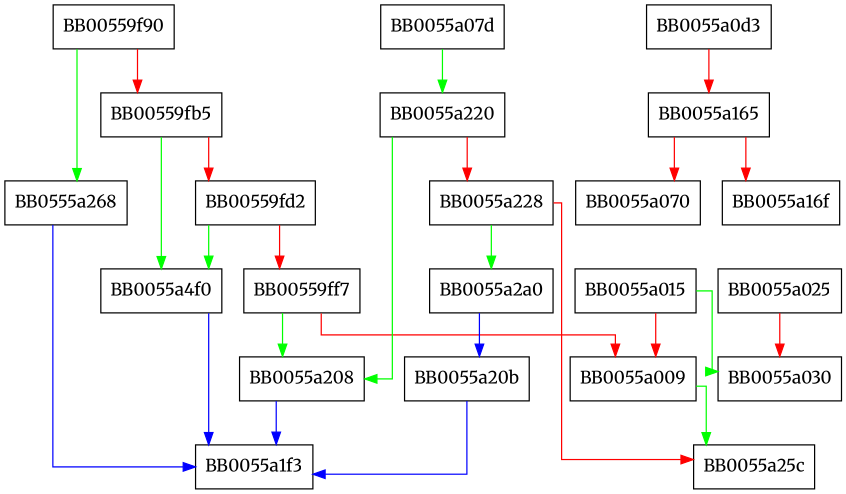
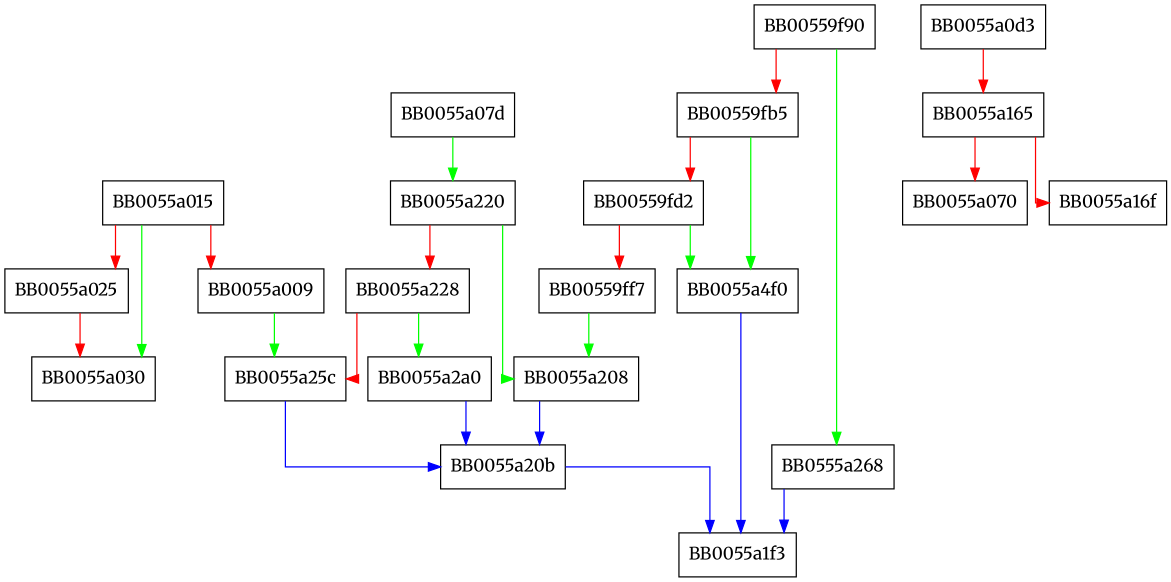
edge "BB0055a015" -> "BB0055a025": added
edge "BB00559ff7" -> "BB0055a009": removed
edge "BB0055a208" -> "BB0055a1f3": now "BB0055a208" -> "BB0055a20b"
edge "BB0055a25c" -> "BB0055a20b": added
